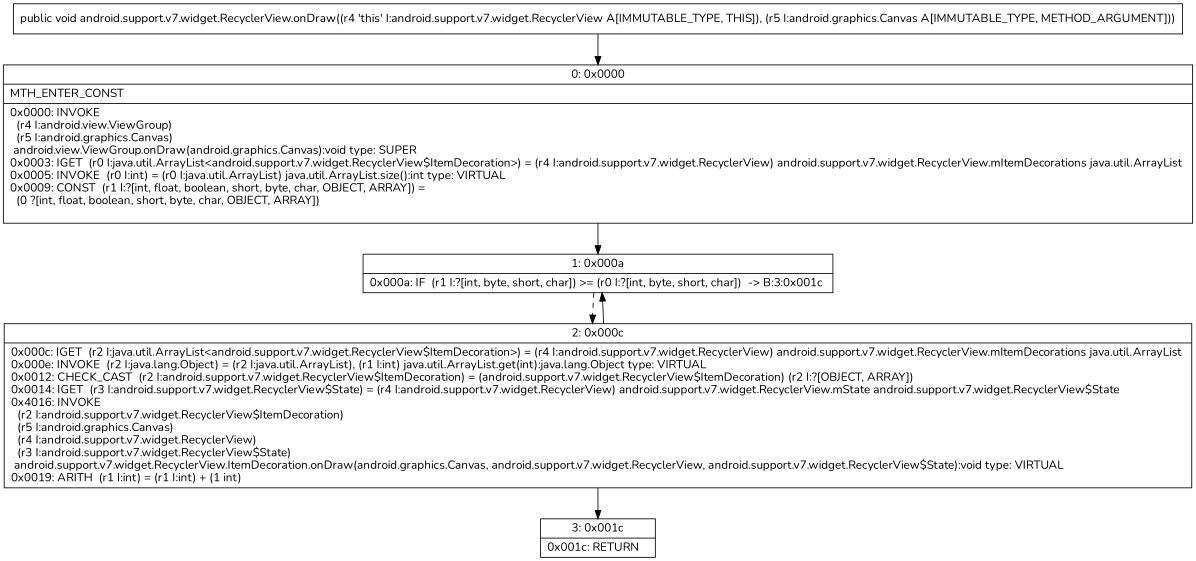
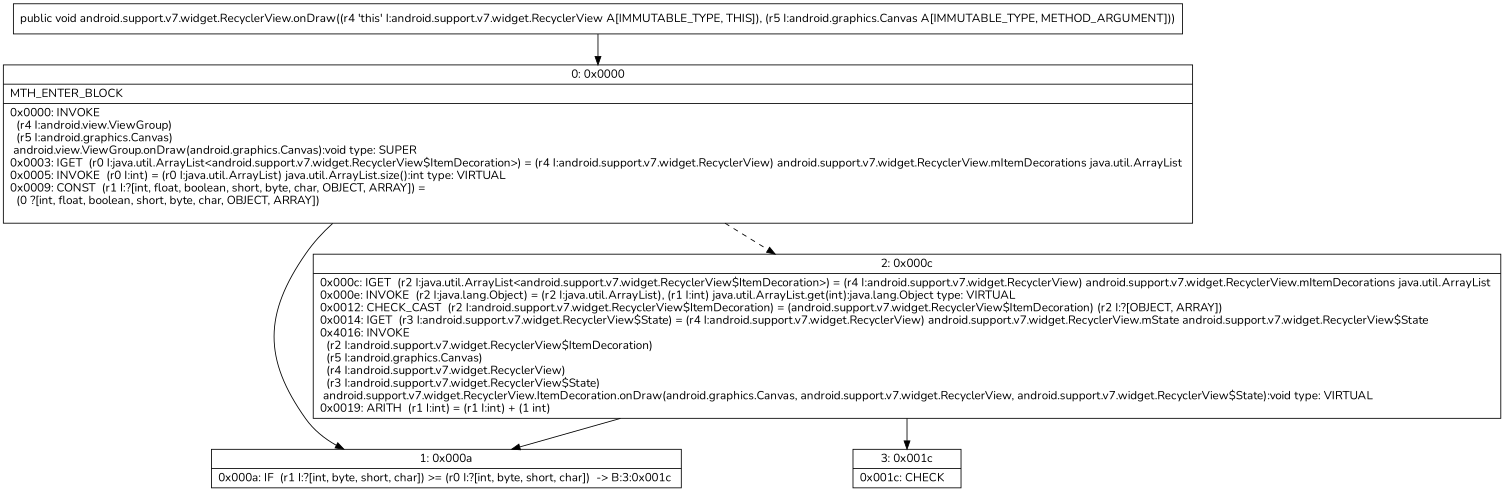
node "0: 0x0000": text "MTH_ENTER_CONST" -> "MTH_ENTER_BLOCK"
edge "1: 0x000a" -> "2: 0x000c": now "0: 0x0000" -> "2: 0x000c"
node "3: 0x001c": text "0x001c: RETURN" -> "0x001c: CHECK"
